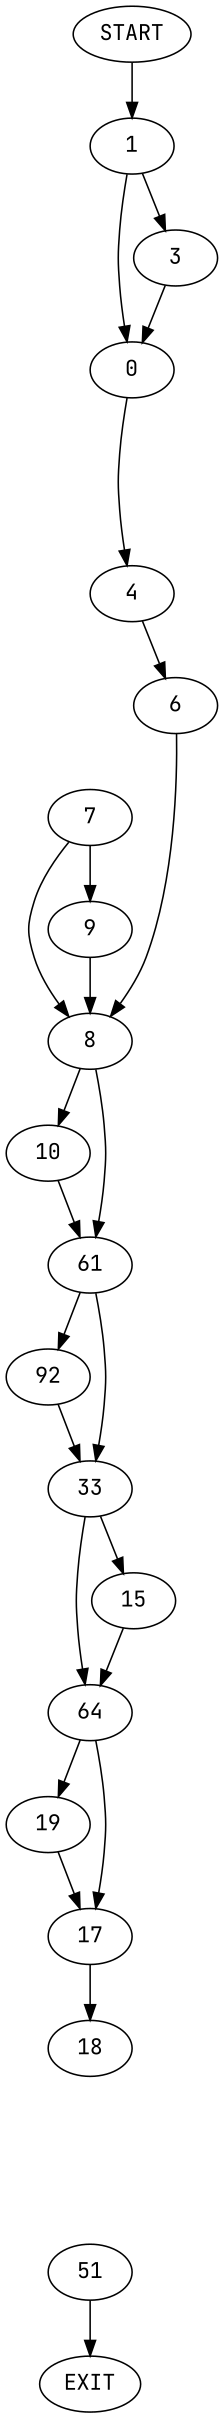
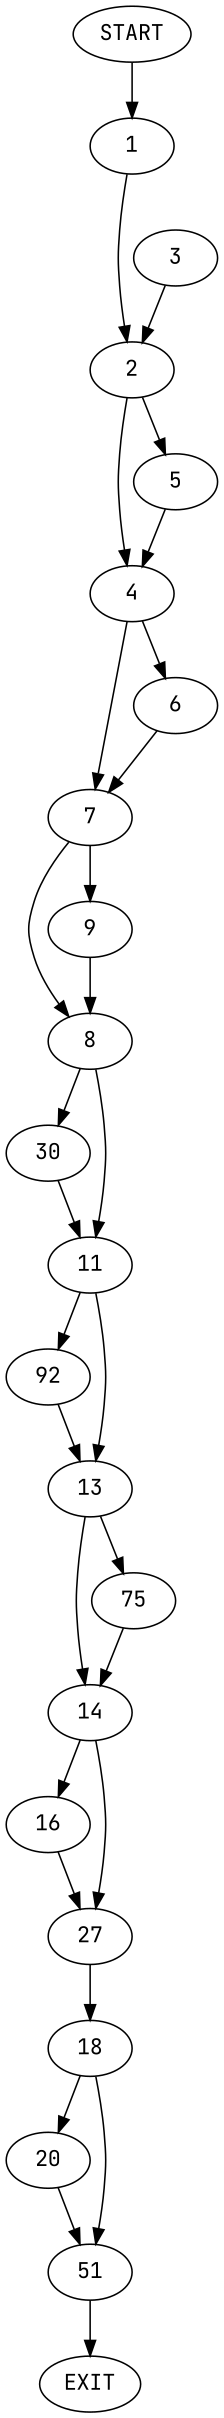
edge "1" -> "3": removed
node "0": label "0" -> "2"
node "5": added
edge "4" -> "7": added
edge "6" -> "8": now "6" -> "7"
node "10": label "10" -> "30"
node "61": label "61" -> "11"
node "33": label "33" -> "13"
node "15": label "15" -> "75"
node "64": label "64" -> "14"
node "19": label "19" -> "16"
node "17": label "17" -> "27"
edge "18" -> "51": added
node "20": added
